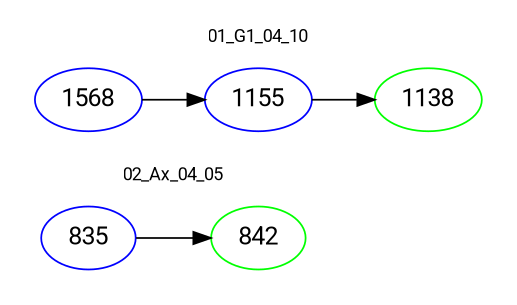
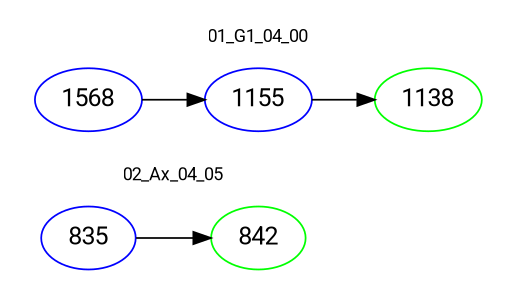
cluster "01_G1_04_10": label "01_G1_04_10" -> "01_G1_04_00"
